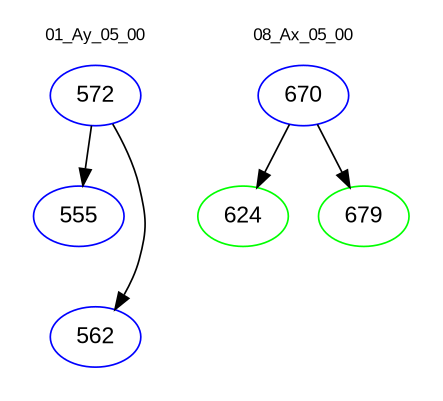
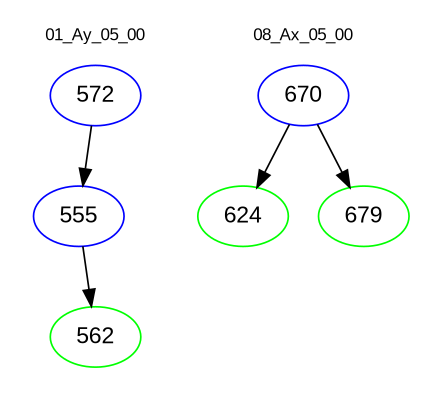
edge "572" -> "562": now "555" -> "562"
node "562": color blue -> green
